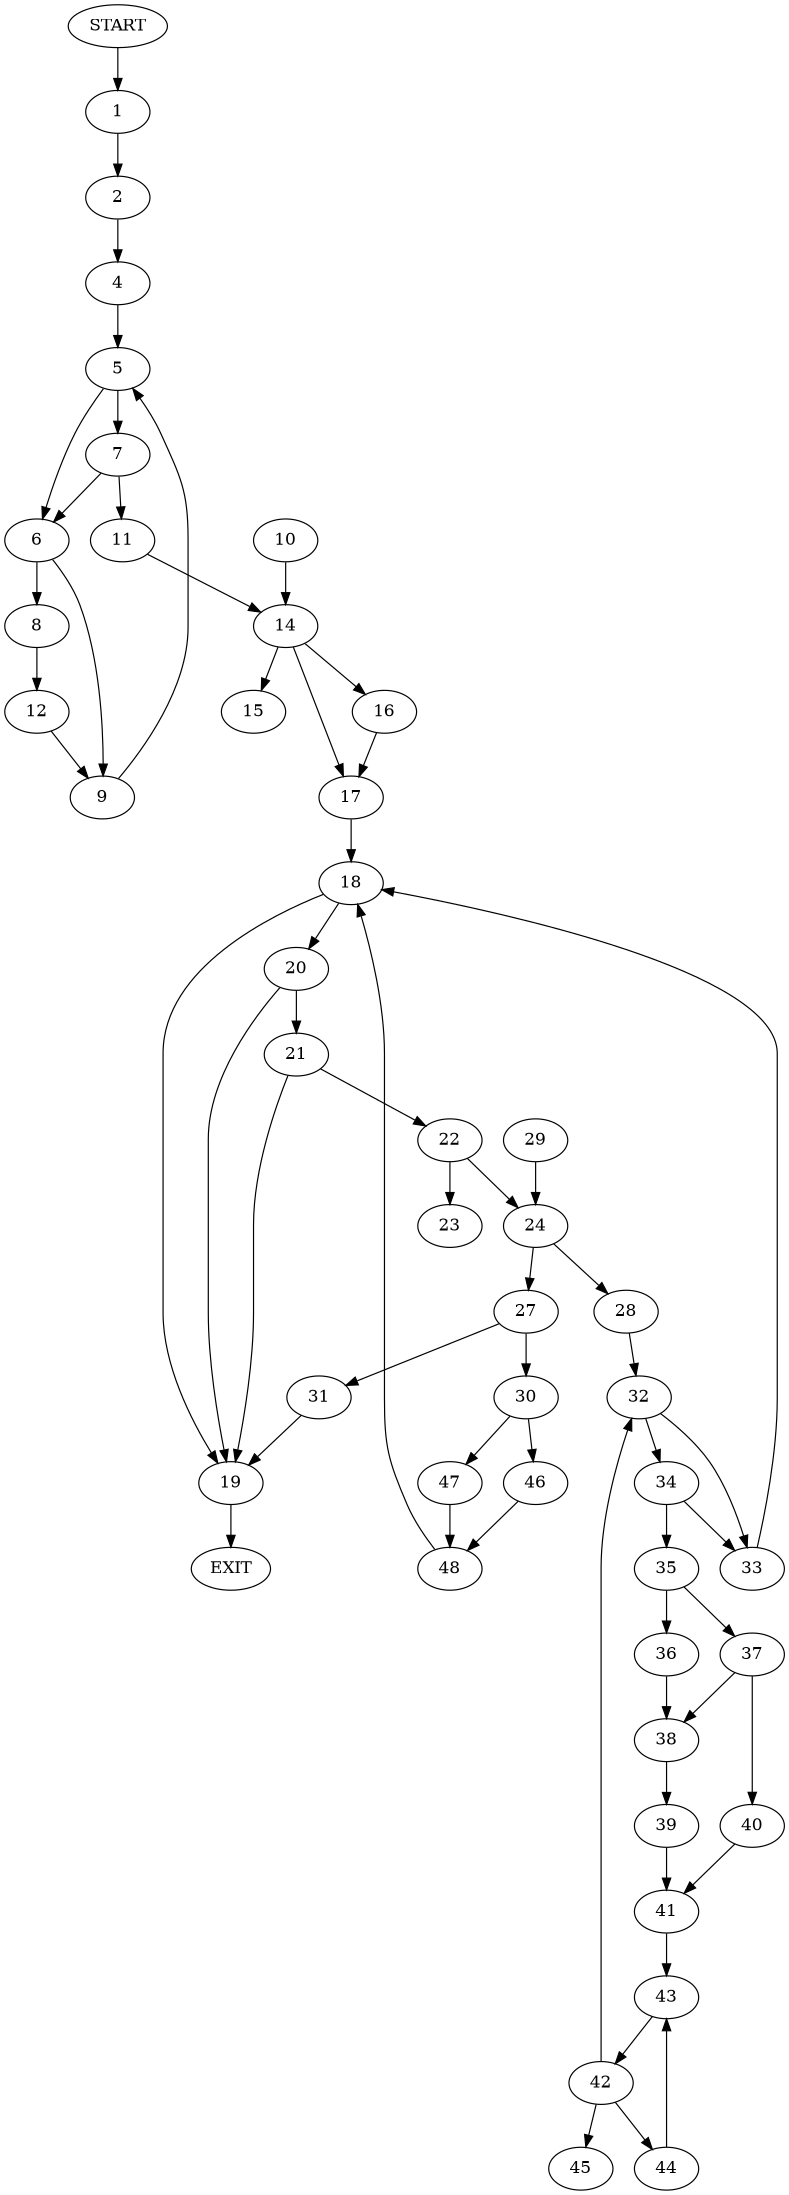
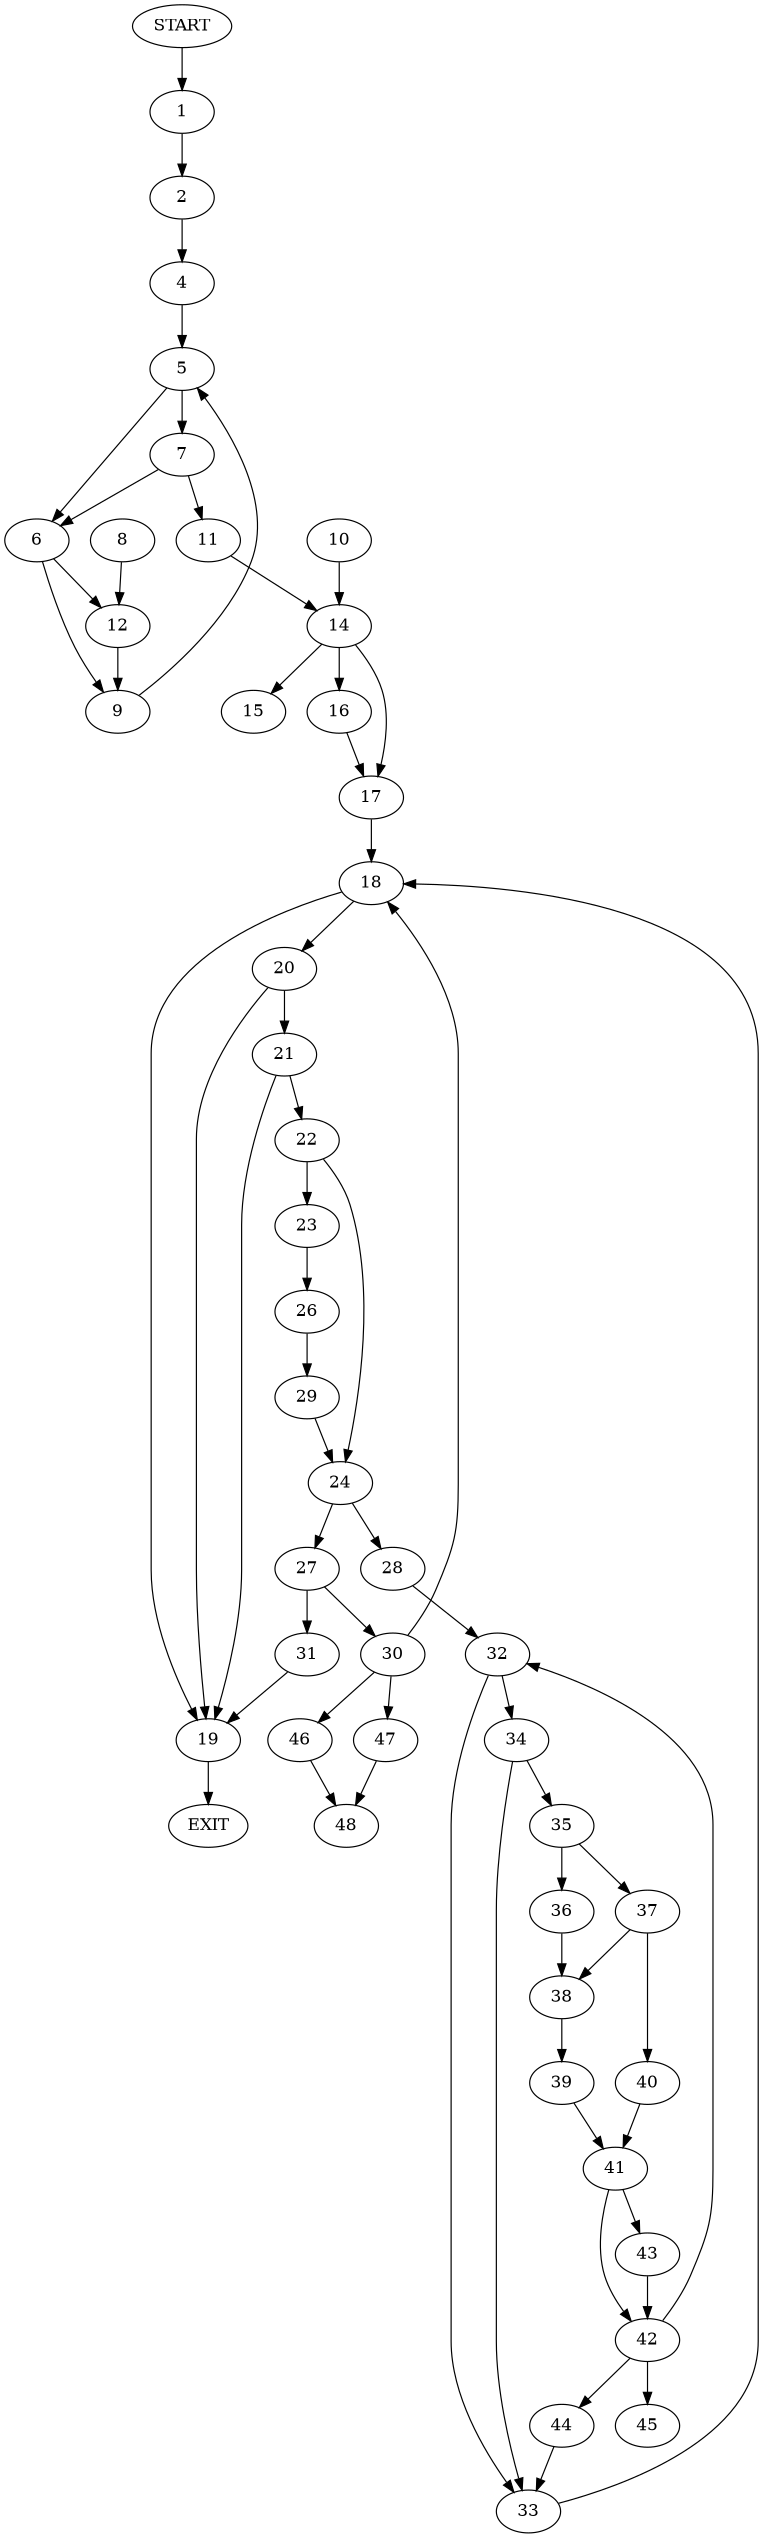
edge "6" -> "8": now "6" -> "12"
edge "48" -> "18": now "30" -> "18"
node "26": added
edge "44" -> "43": now "44" -> "33"
edge "41" -> "42": added
